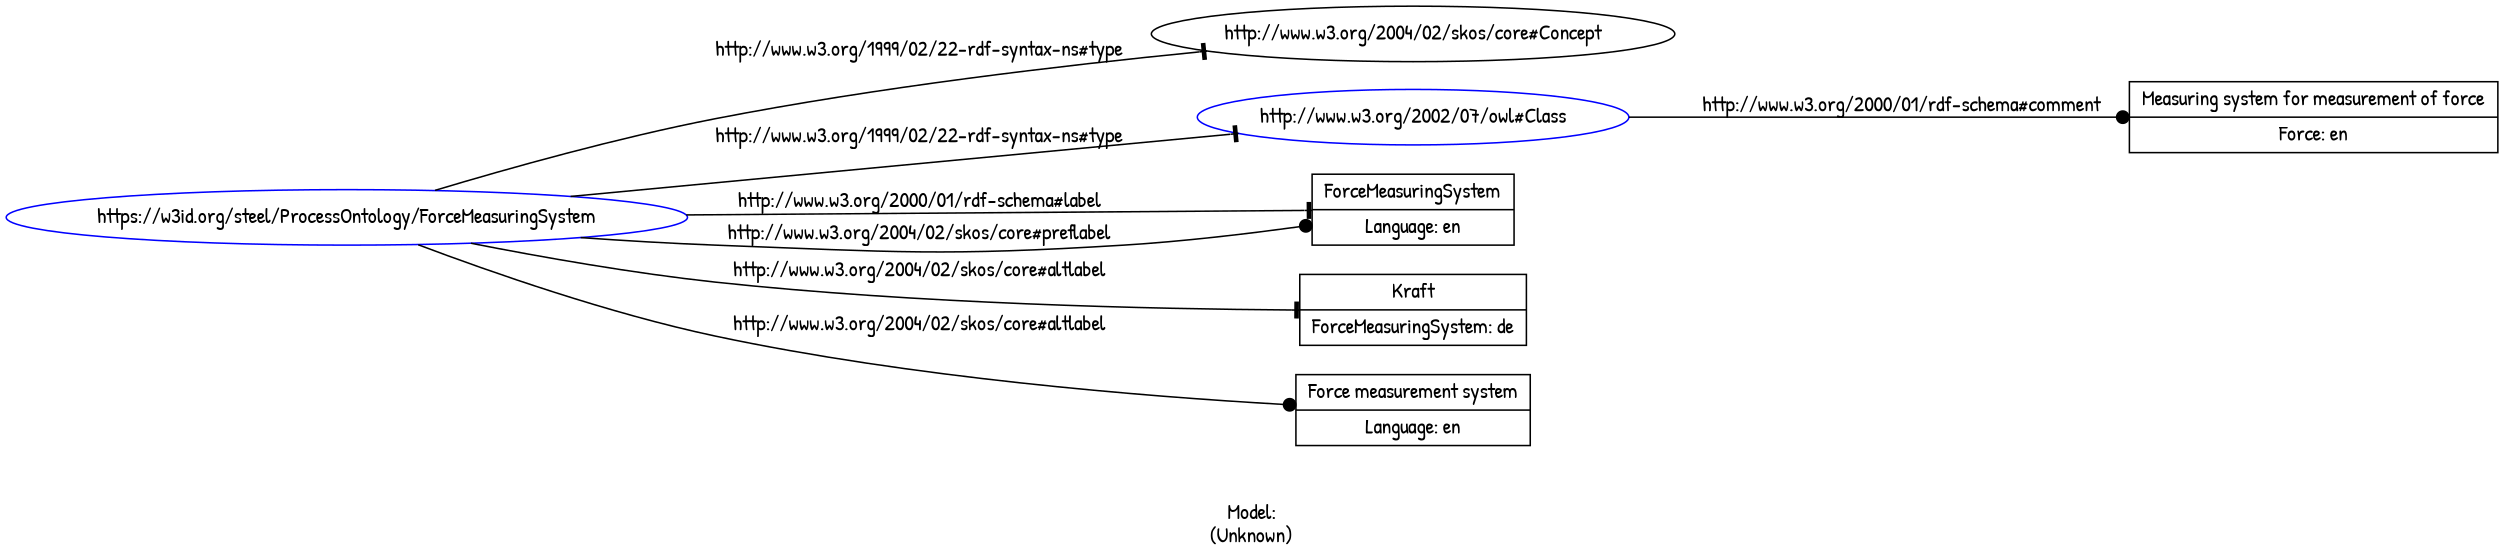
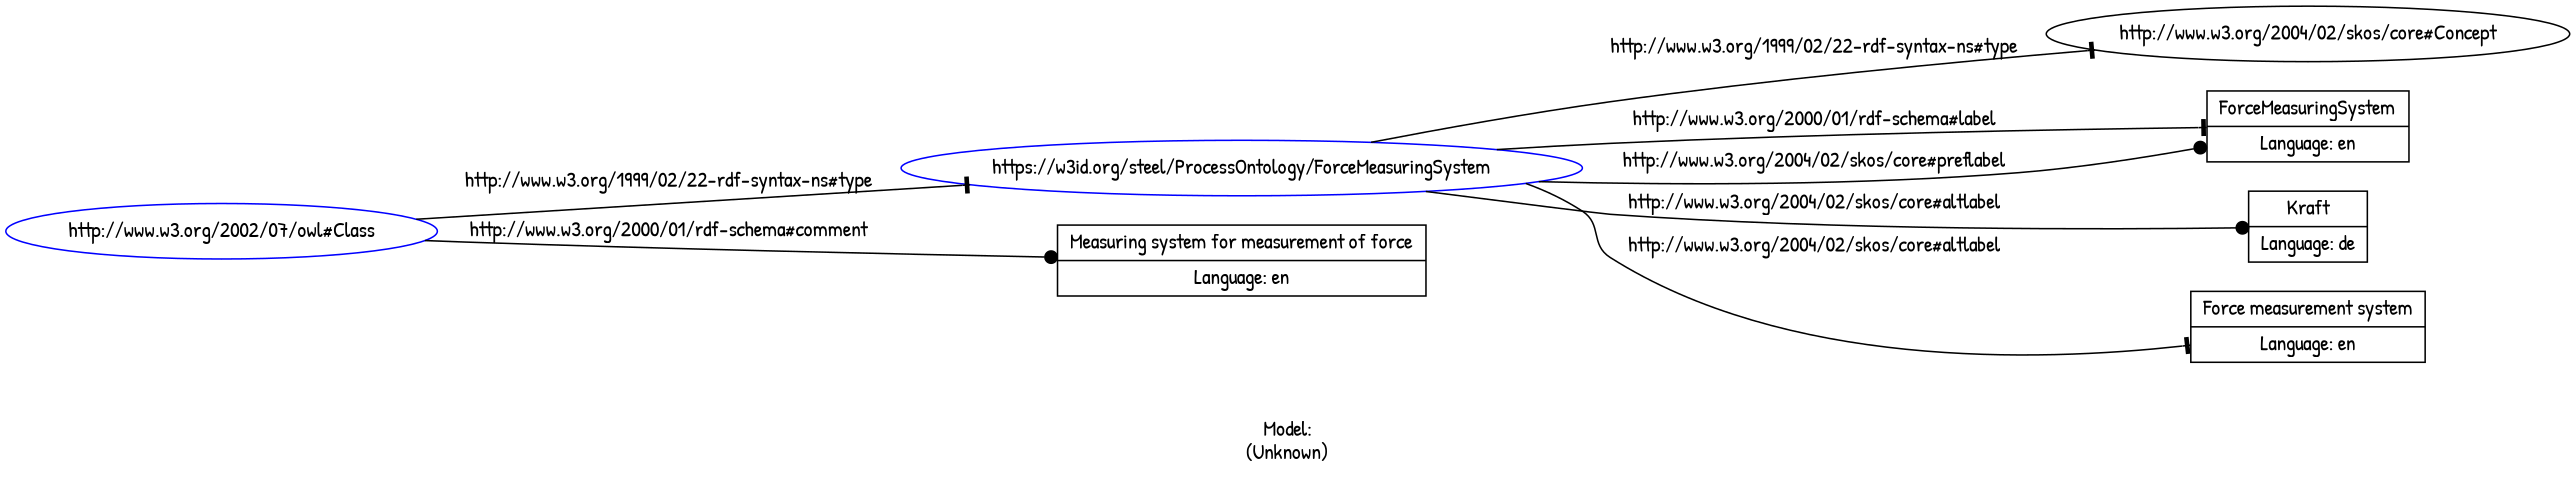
node "Measuring system for measurement of force": text "Force: en" -> "Language: en"
edge "https://w3id.org/steel/ProcessOntology/ForceMeasuringSystem" -> "http://www.w3.org/2002/07/owl#Class": reversed
edge "https://w3id.org/steel/ProcessOntology/ForceMeasuringSystem" -> "Kraft": arrowhead tee -> dot
node "Kraft": text "ForceMeasuringSystem: de" -> "Language: de"
edge "https://w3id.org/steel/ProcessOntology/ForceMeasuringSystem" -> "Force measurement system": arrowhead dot -> tee
